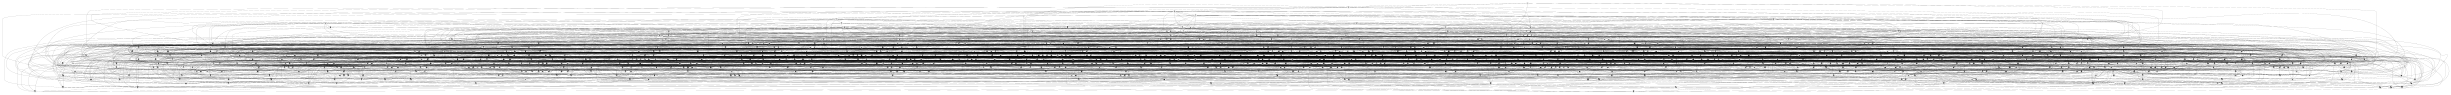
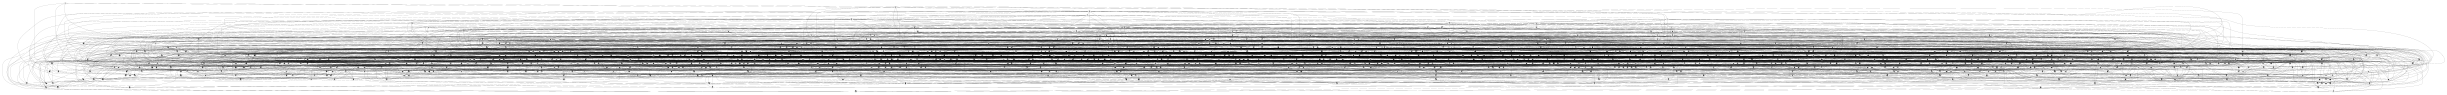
node "183": removed
